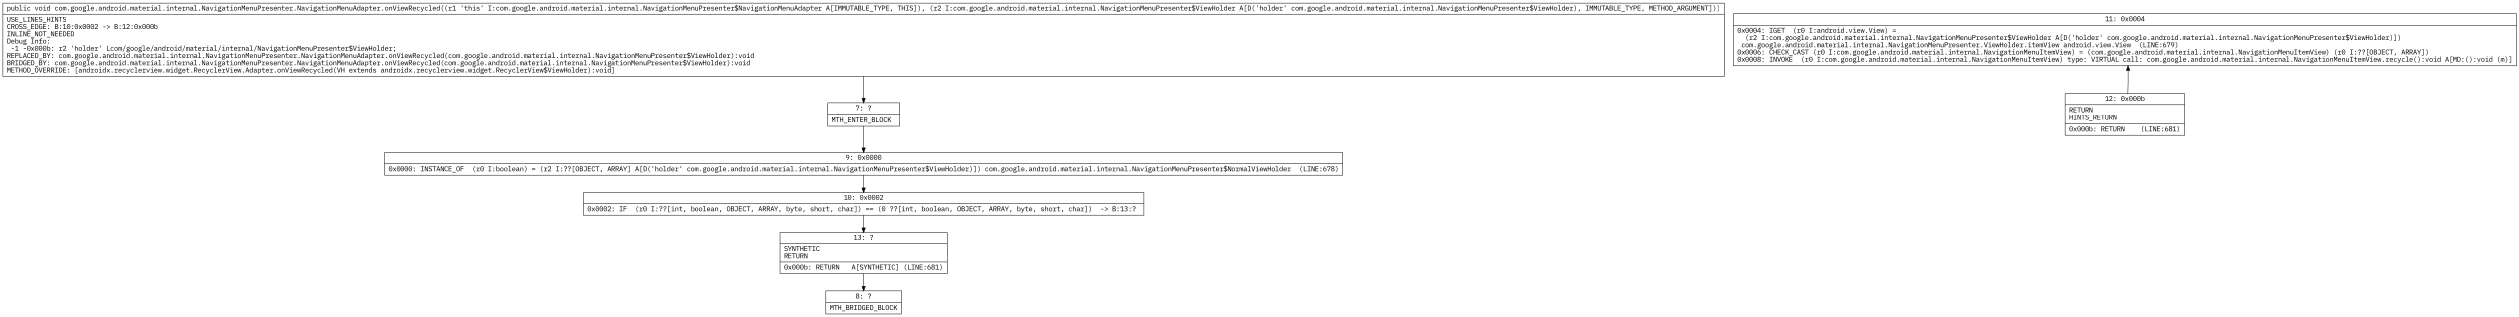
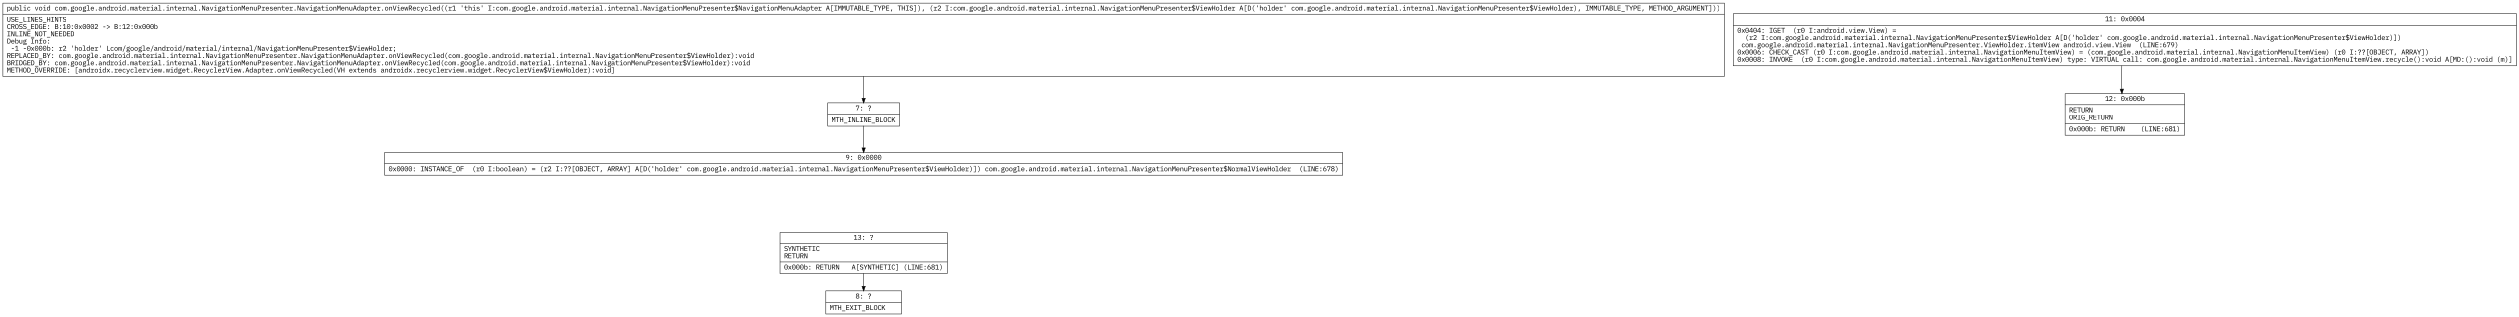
node "11: 0x0004": text "0x0004: IGET  (r0 I:android.view.View) =" -> "0x0404: IGET  (r0 I:android.view.View) ="
edge "12: 0x000b" -> "11: 0x0004": reversed
node "12: 0x000b": text "HINTS_RETURN" -> "ORIG_RETURN"
node "7: ?": text "MTH_ENTER_BLOCK" -> "MTH_INLINE_BLOCK"
node "10: 0x0002": removed
node "8: ?": text "MTH_BRIDGED_BLOCK" -> "MTH_EXIT_BLOCK"
